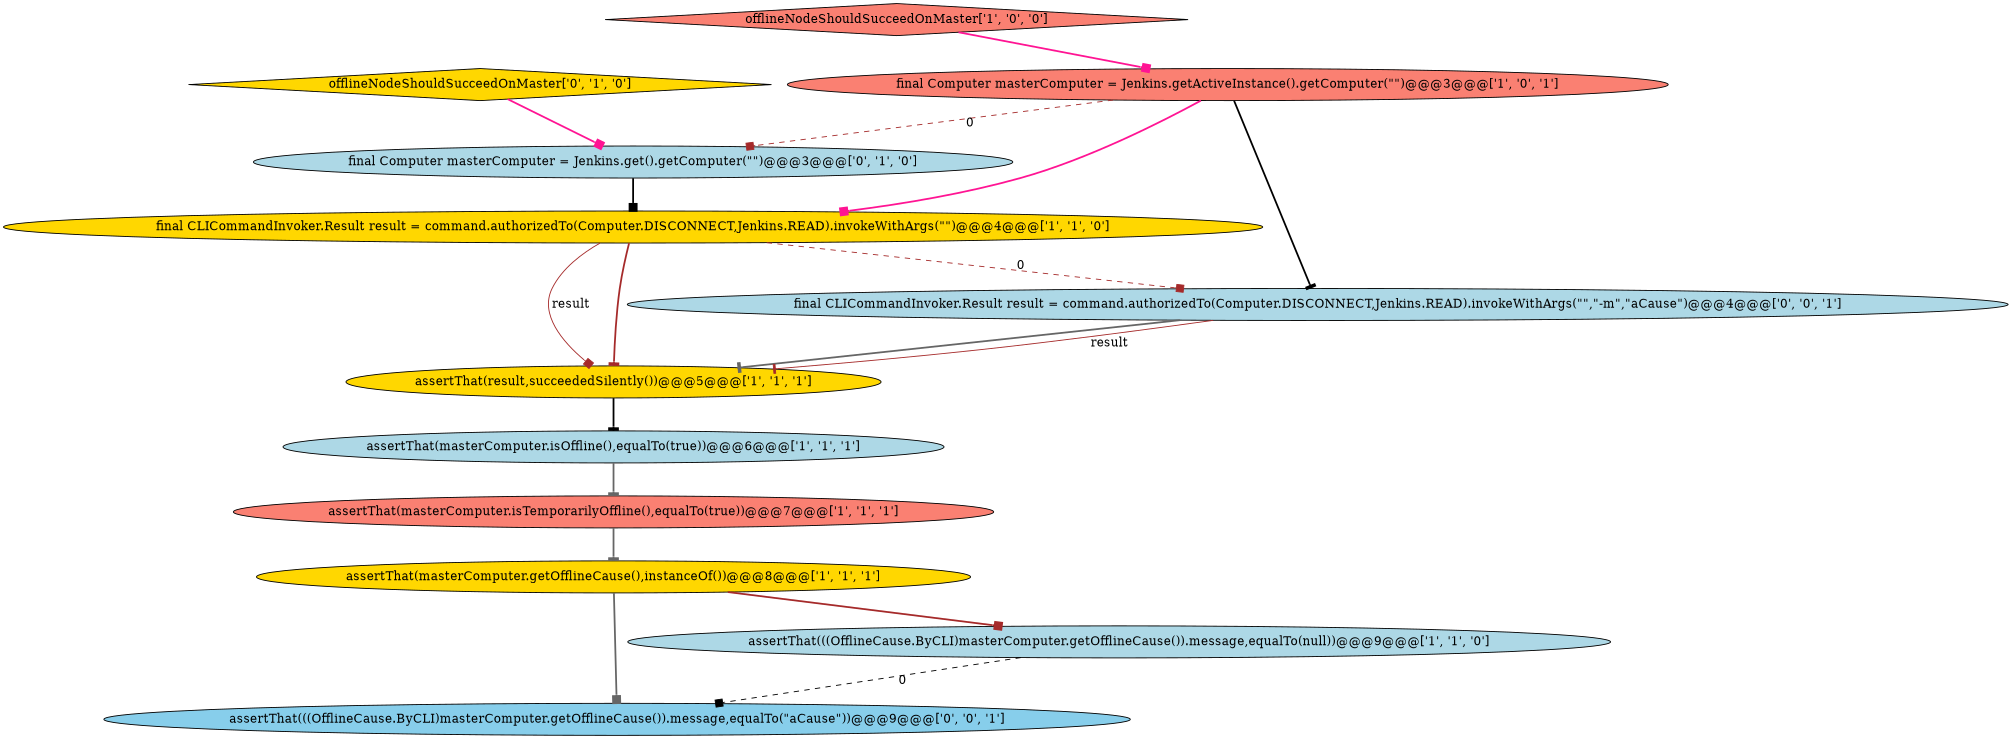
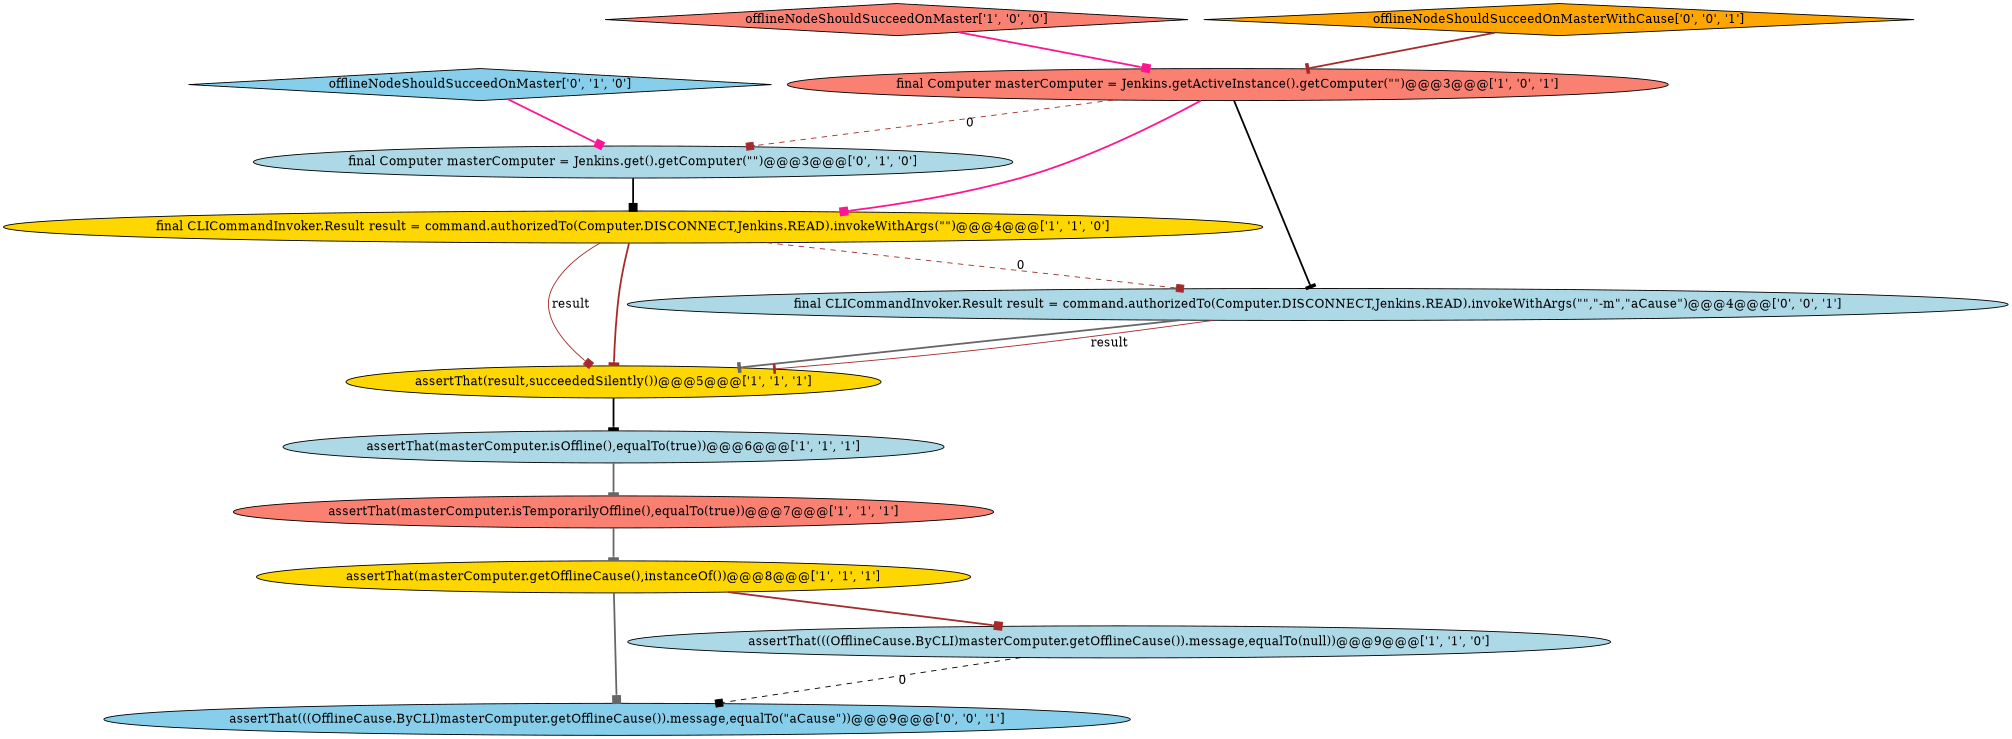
node "offlineNodeShouldSucceedOnMasterWithCause['0', '0', '1']": added
node "offlineNodeShouldSucceedOnMaster['0', '1', '0']": fillcolor gold -> skyblue
